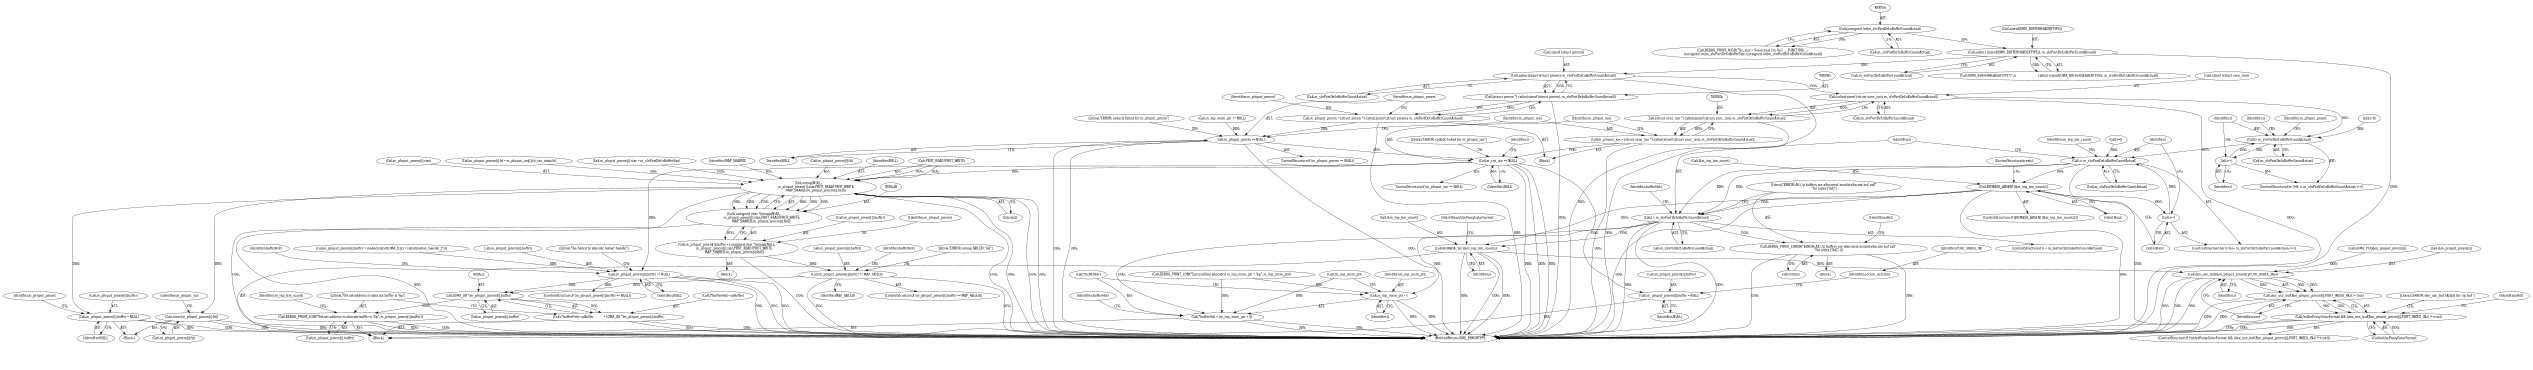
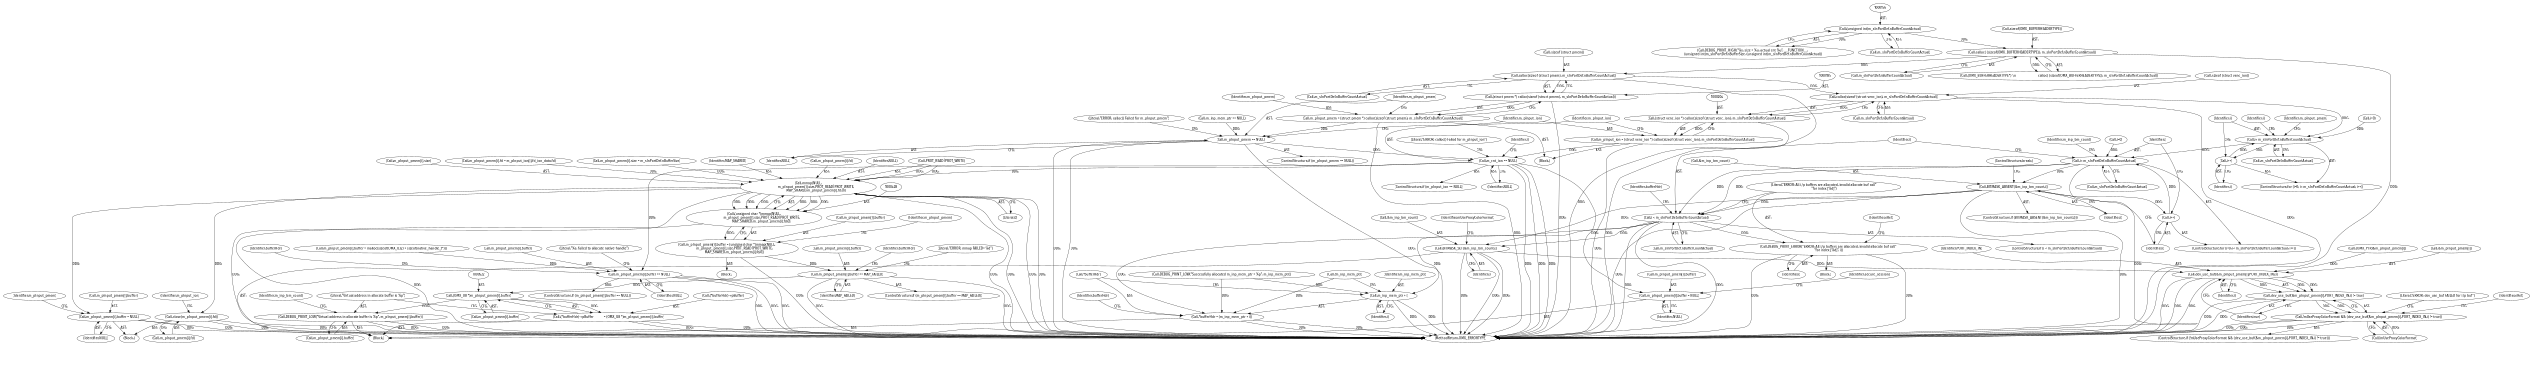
edge "(Identifier,PORT_INDEX_IN)" -> "(Identifier,secure_session)": now "(Identifier,PORT_INDEX_IN)" -> "(Call,dev_use_buf(&m_pInput_pmem[i],PORT_INDEX_IN,i))"
edge "(Call,m_pInput_pmem[i].buffer == NULL)" -> "(Call,(OMX_U8 *)m_pInput_pmem[i].buffer)": removed, label "DDG:"
edge "(Identifier,MAP_FAILED)" -> "(Call,m_pInput_pmem[i].buffer == MAP_FAILED)": added, label "AST:"
